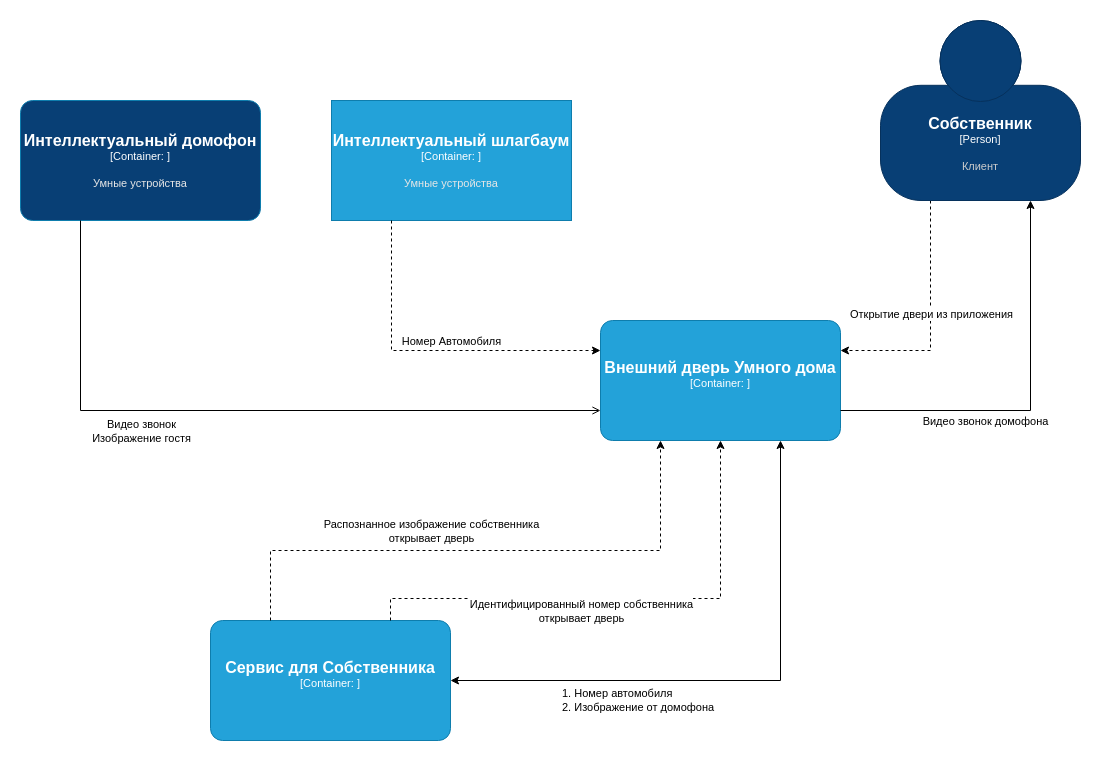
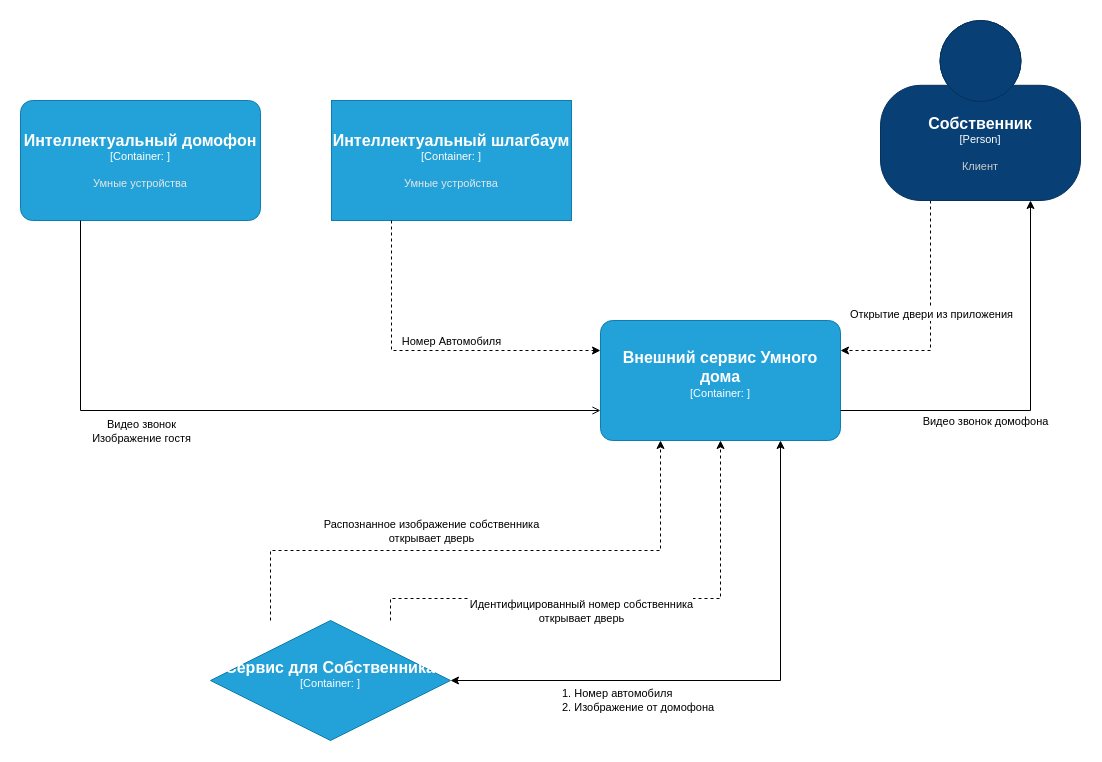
node "Интеллектуальный домофон [Container: ] Умные устройства": fillcolor #083f75 -> #23a2d9
node "Внешний дверь Умного дома [Container: ]": label "Внешний дверь Умного дома [Container: ]" -> "Внешний сервис Умного дома [Container: ]"
node "Сервис для Собственника [Container: ]": shape rounded rectangle -> diamond
